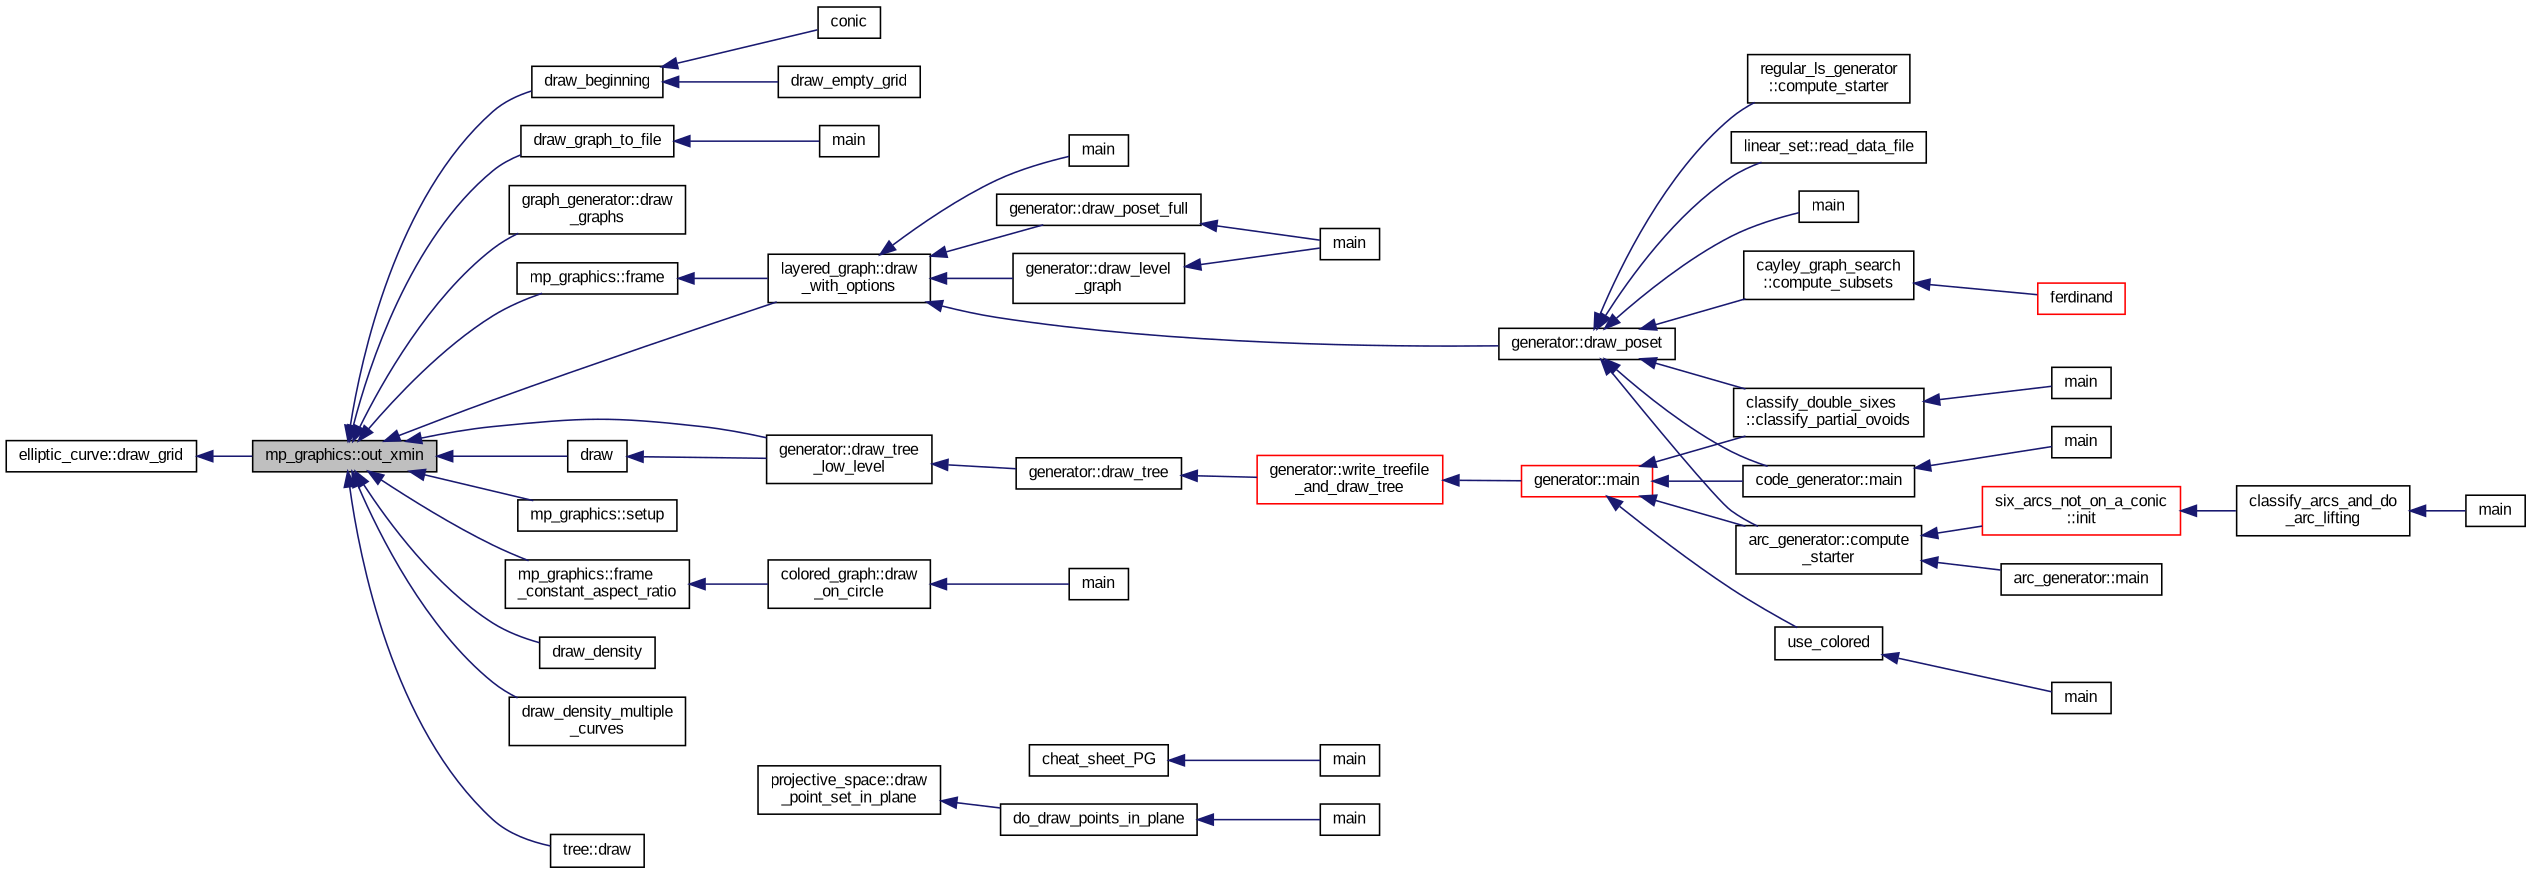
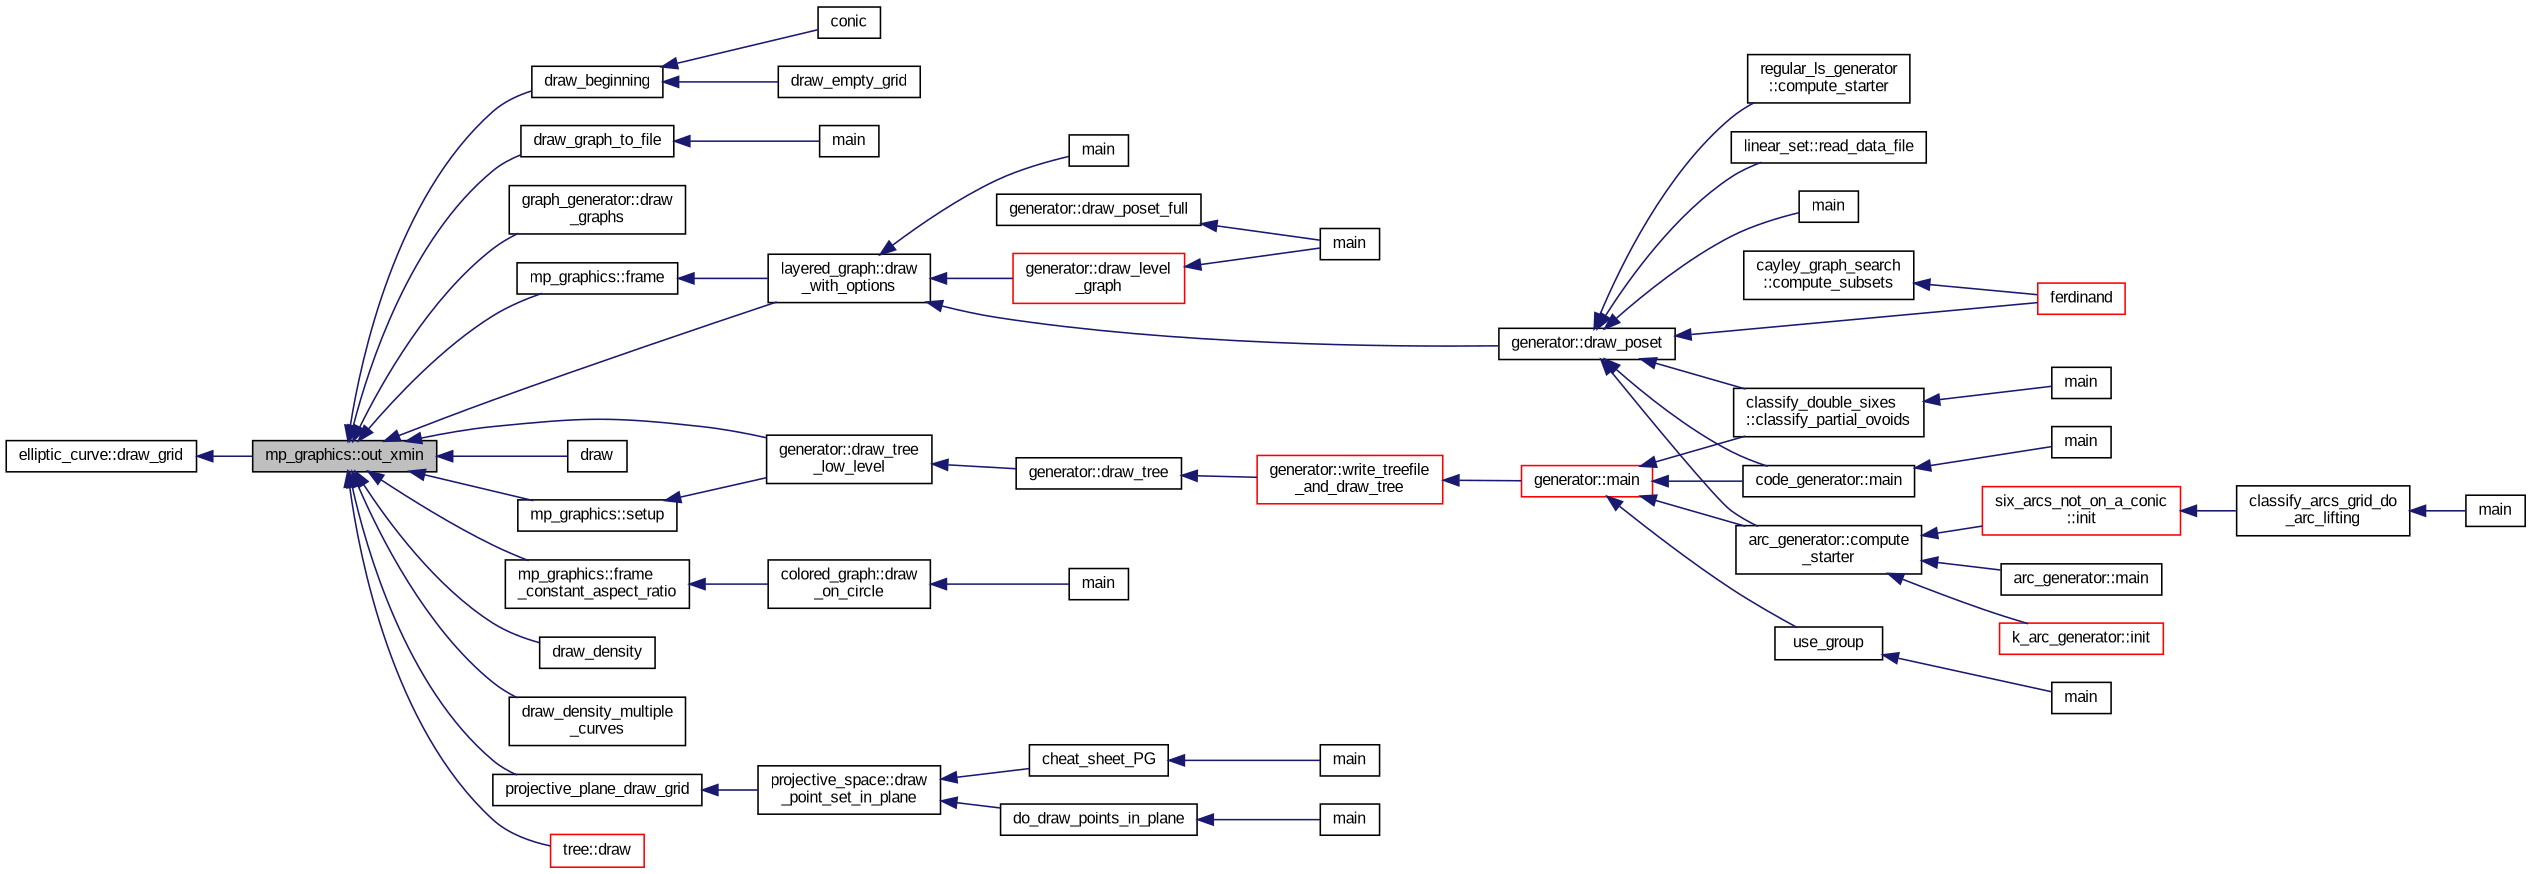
edge "generator::draw_poset_full" -> "layered_graph::draw _with_options": removed
node "generator::draw_level _graph": color black -> red
edge "cayley_graph_search ::compute_subsets" -> "generator::draw_poset": now "ferdinand" -> "generator::draw_poset"
edge "generator::draw_tree _low_level" -> "draw": now "generator::draw_tree _low_level" -> "mp_graphics::setup"
node "classify_arcs_and_do _arc_lifting": label "classify_arcs_and_do _arc_lifting" -> "classify_arcs_grid_do _arc_lifting"
node "k_arc_generator::init": added
node "use_colored": label "use_colored" -> "use_group"
edge "cheat_sheet_PG" -> "projective_space::draw _point_set_in_plane": added
node "projective_plane_draw_grid": added
node "tree::draw": color black -> red
